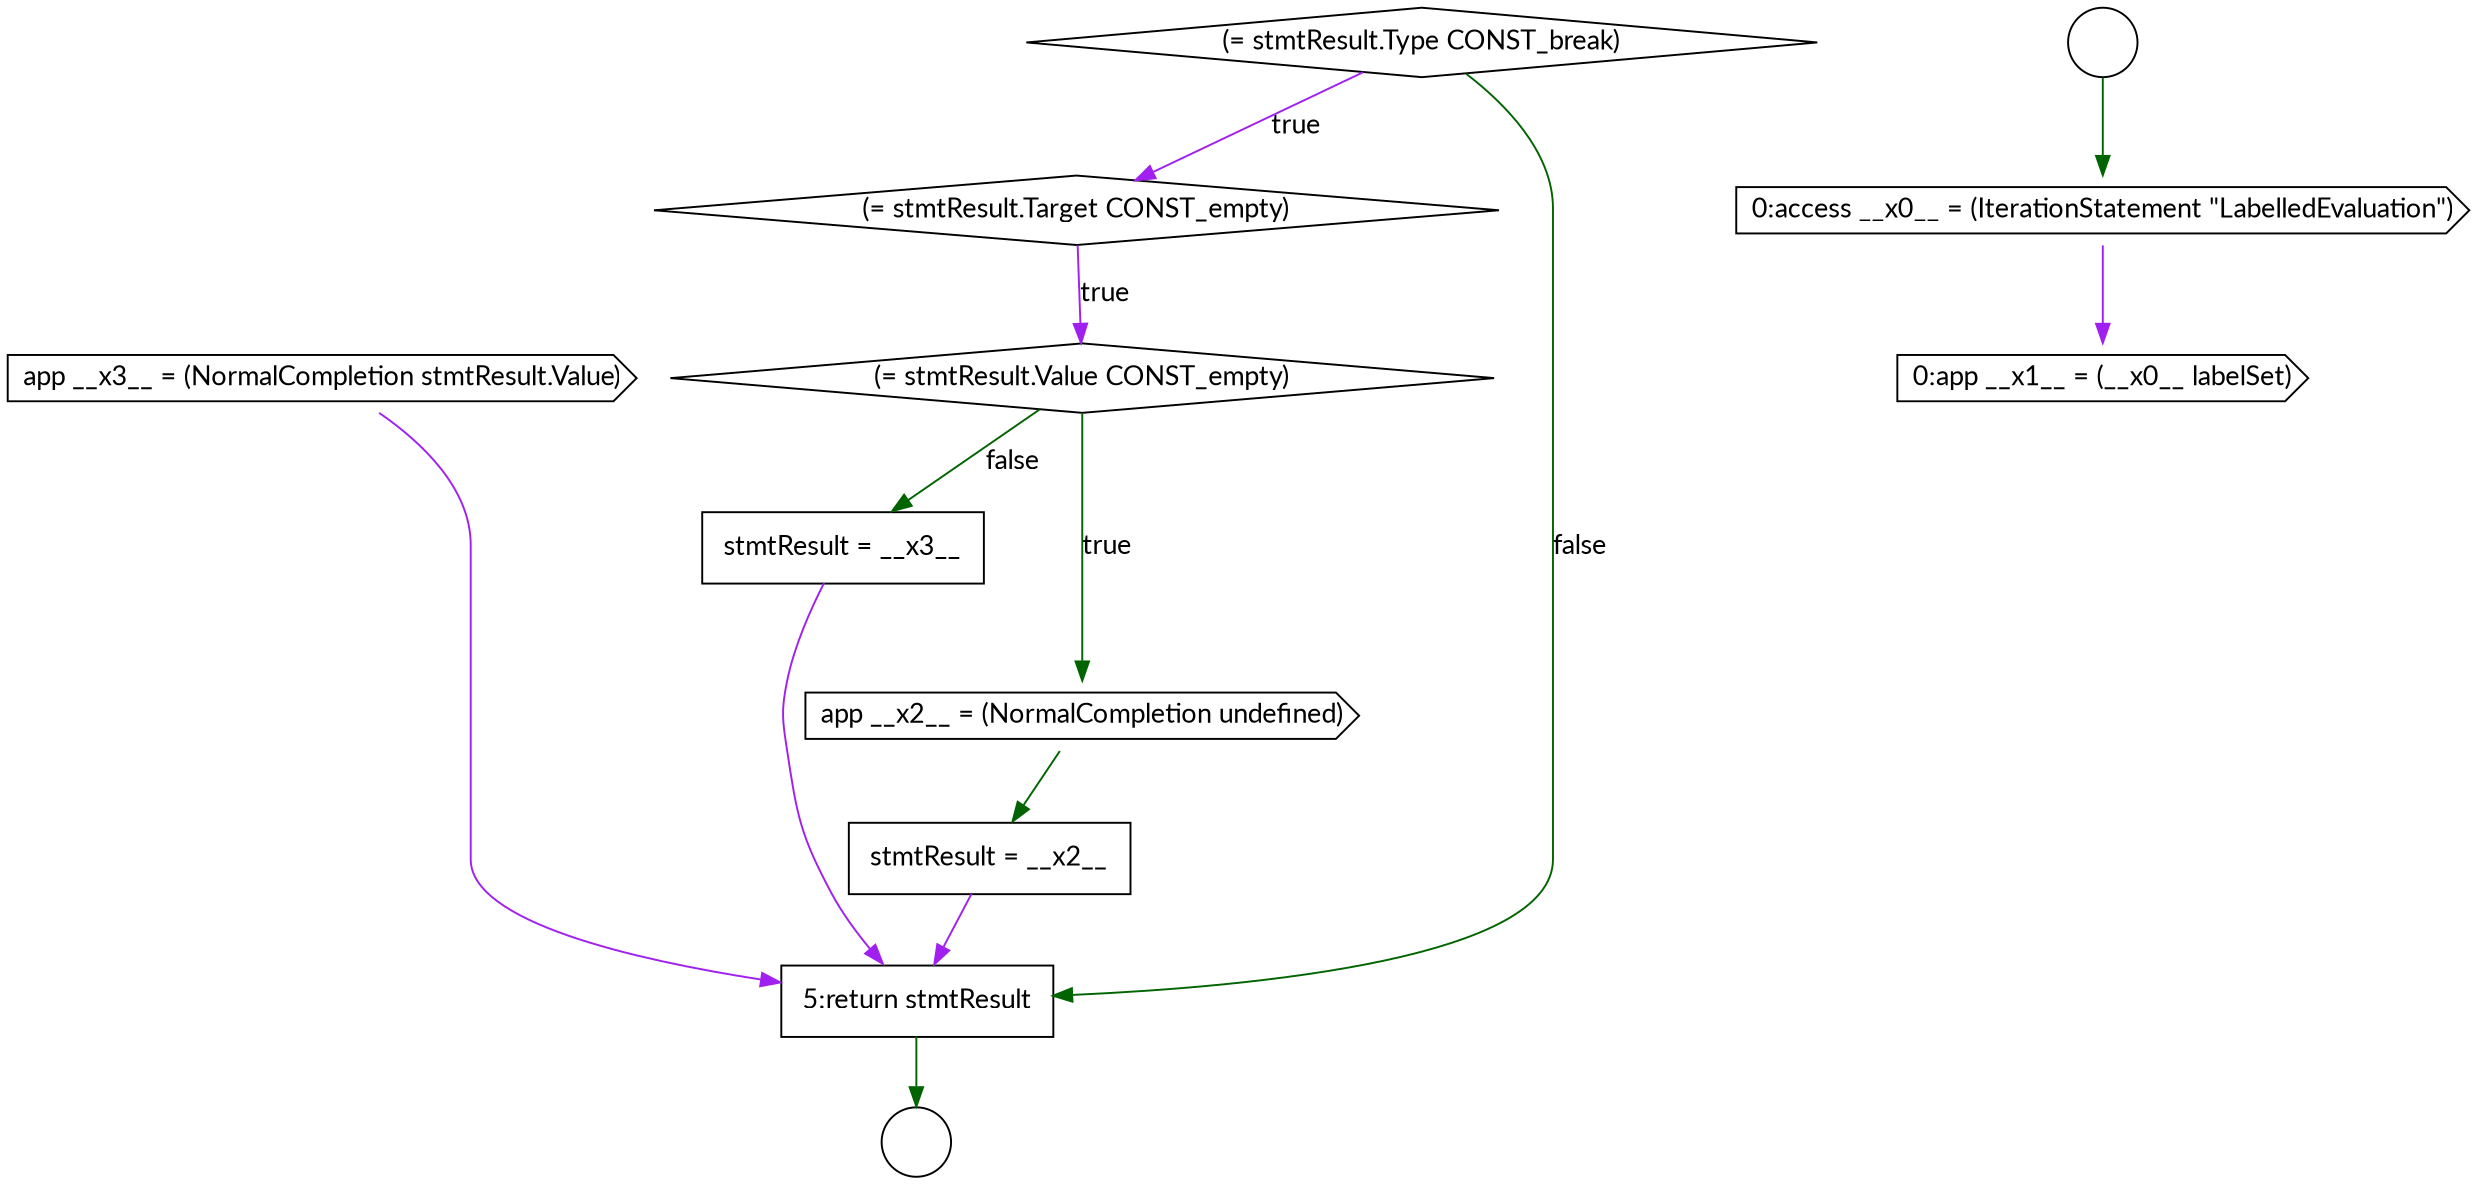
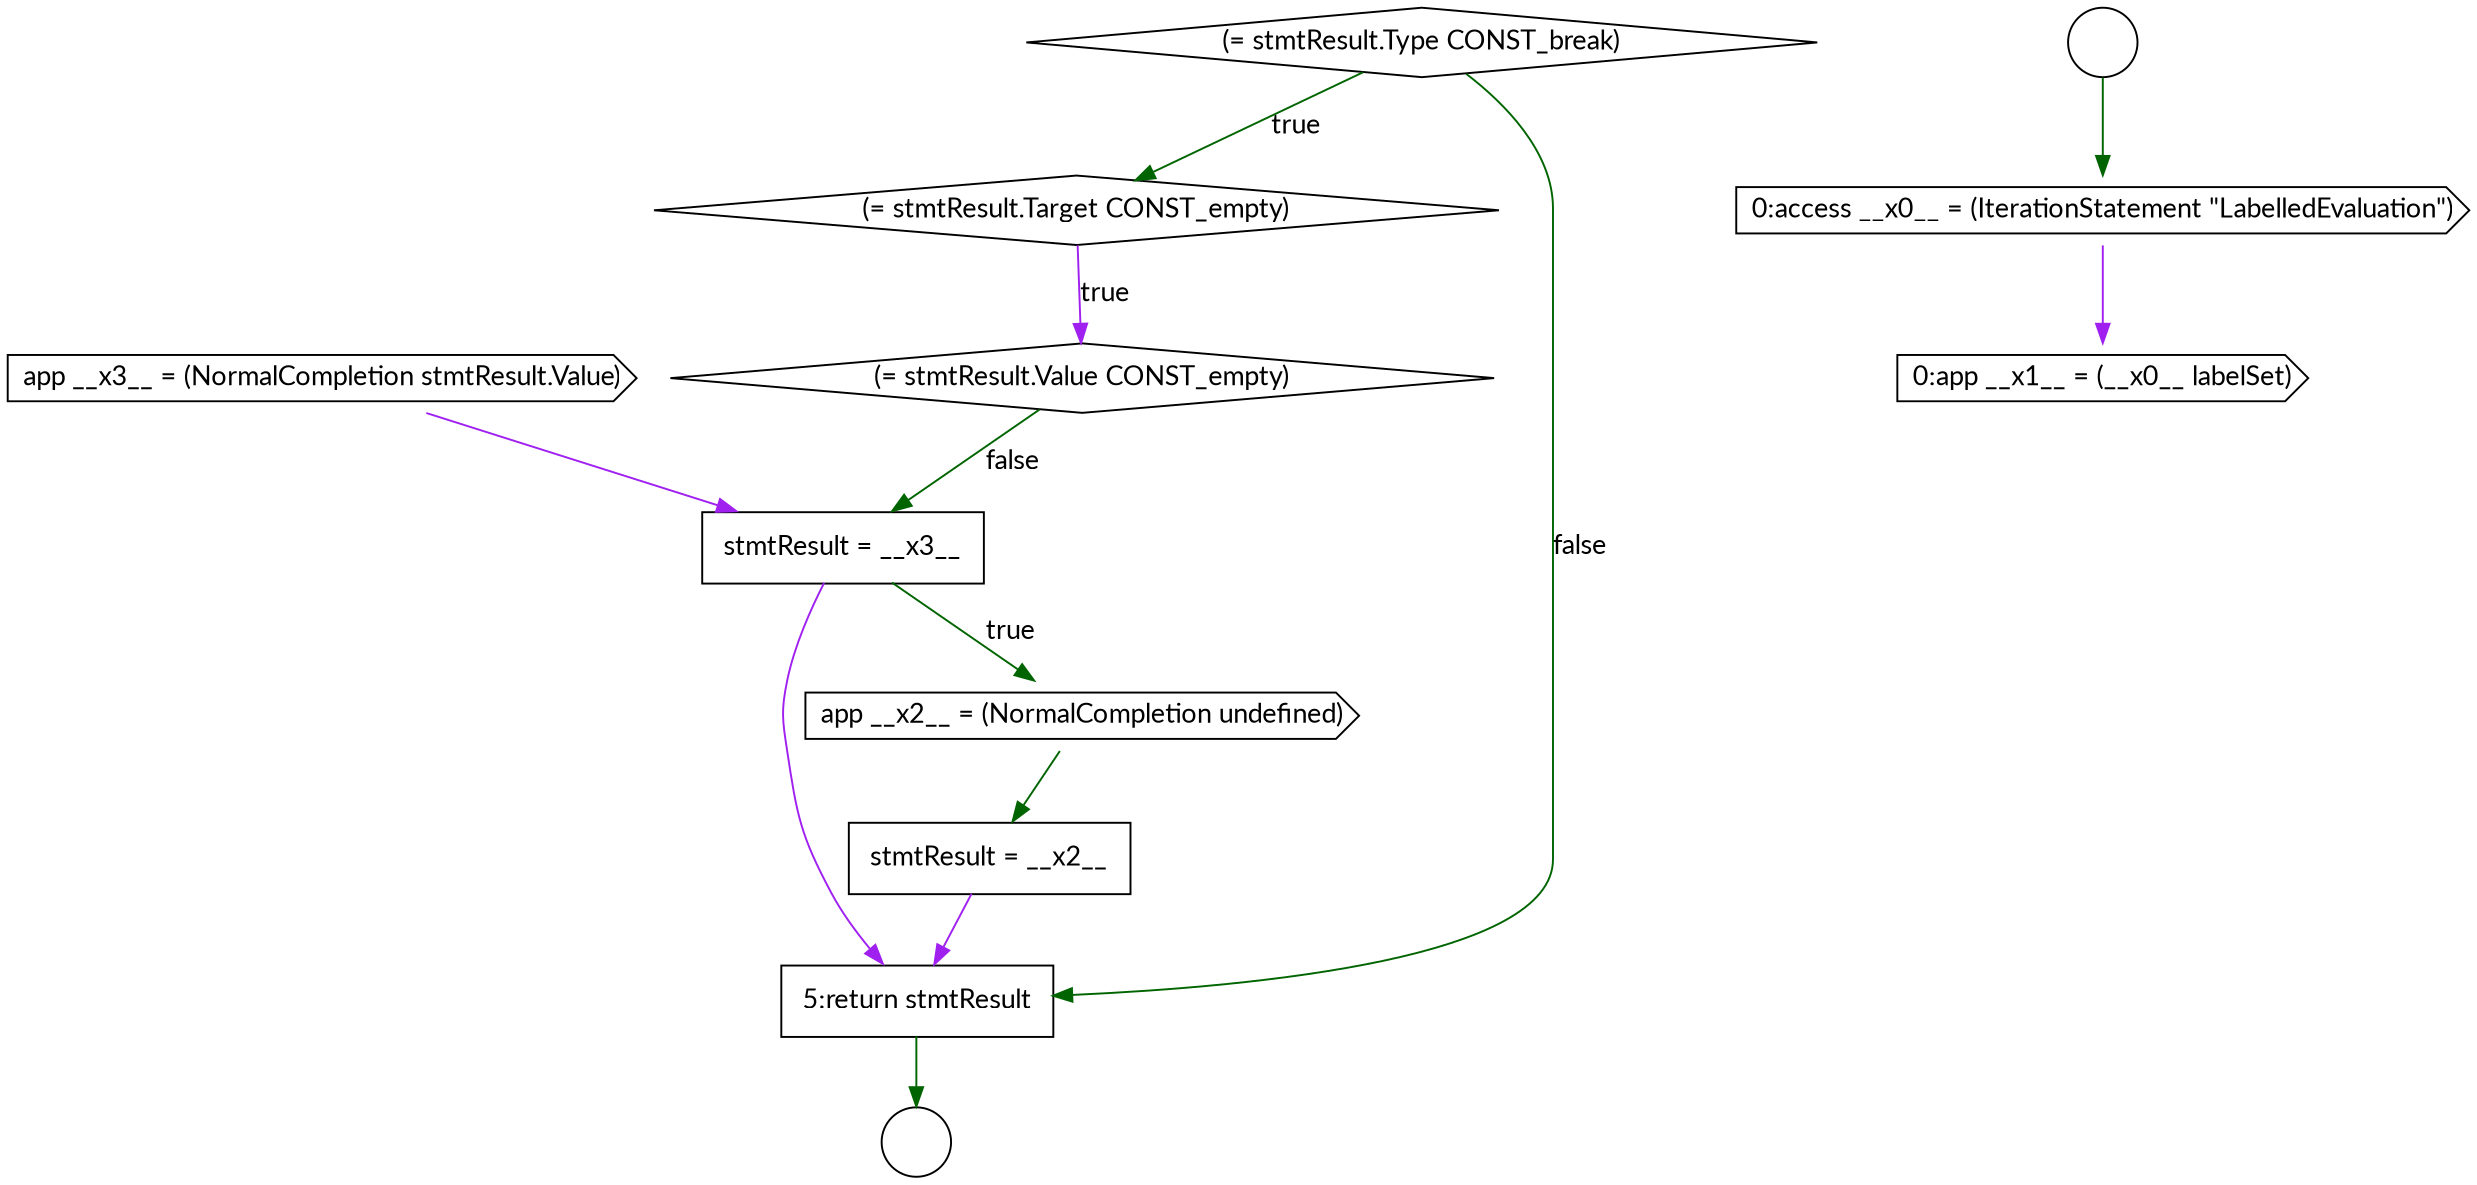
edge "(= stmtResult.Type CONST_break)" -> "(= stmtResult.Target CONST_empty)": color purple -> darkgreen
edge "(= stmtResult.Value CONST_empty)" -> "app __x2__ = (NormalCompletion undefined)": now "stmtResult = __x3__" -> "app __x2__ = (NormalCompletion undefined)"
edge "app __x3__ = (NormalCompletion stmtResult.Value)" -> "5:return stmtResult": now "app __x3__ = (NormalCompletion stmtResult.Value)" -> "stmtResult = __x3__"
